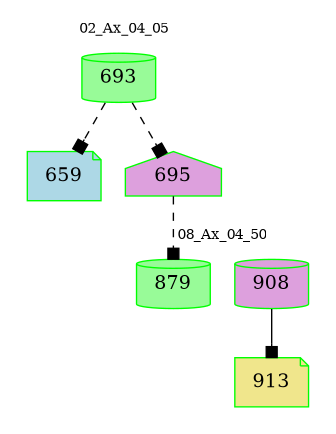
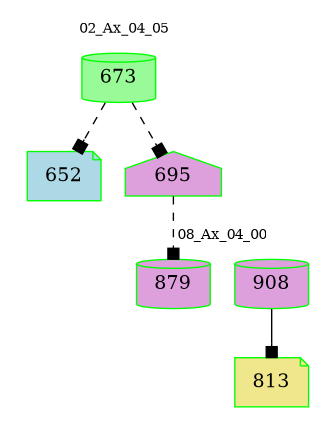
node "693": label "693" -> "673"
node "659": label "659" -> "652"
cluster "08_Ax_04_50": label "08_Ax_04_50" -> "08_Ax_04_00"
node "879": fillcolor palegreen -> plum
node "913": label "913" -> "813"
